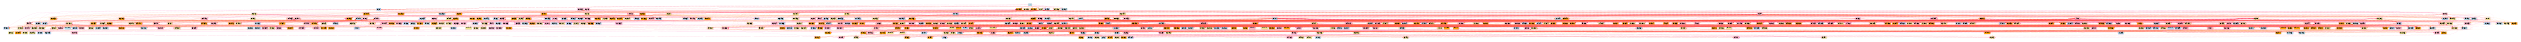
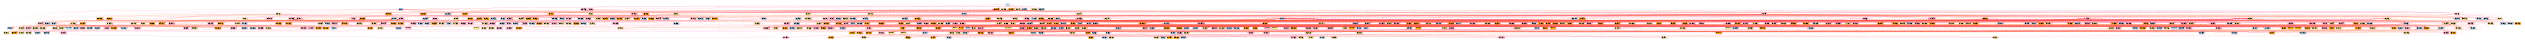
node "R13 (e178)": removed
node "R19 (e214)": fillcolor orange -> khaki
